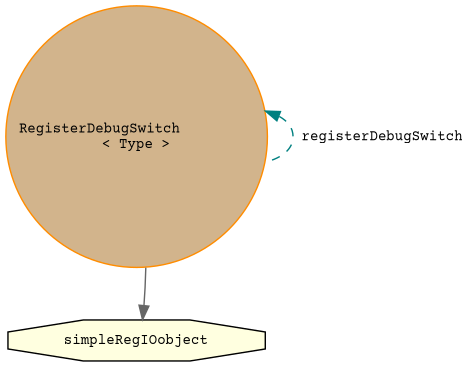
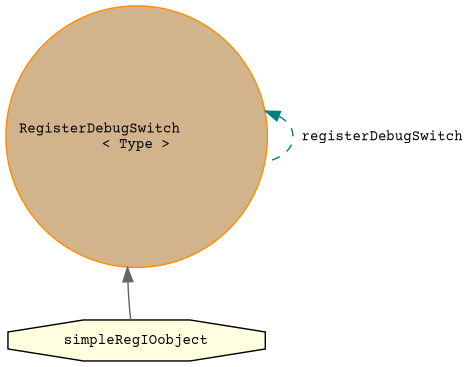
edge "RegisterDebugSwitch < Type >" -> "simpleRegIOobject": reversed
